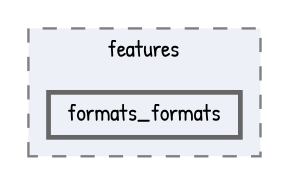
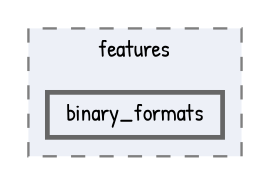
node "formats_formats": label "formats_formats" -> "binary_formats"
